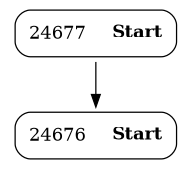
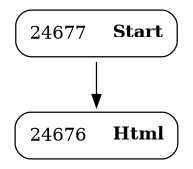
node "24676": text "Start" -> "Html"
